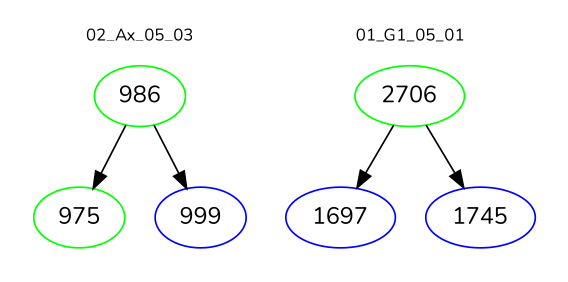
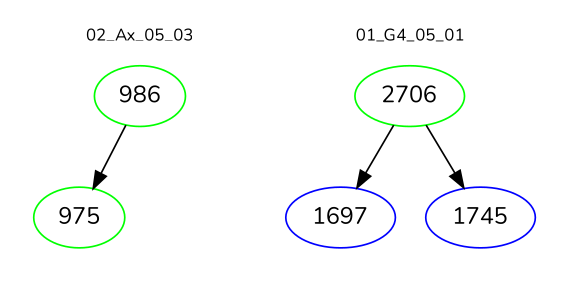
cluster "01_G1_05_01": label "01_G1_05_01" -> "01_G4_05_01"
node "999": removed
